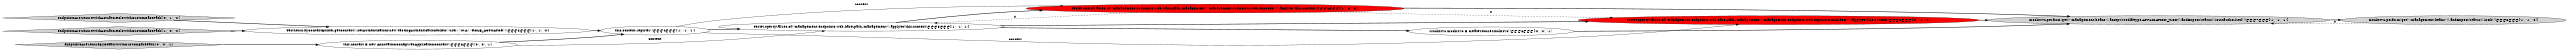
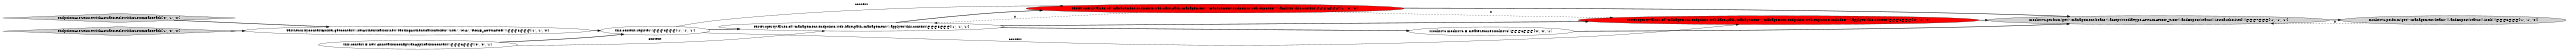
node "endpointsAreSecureByDefaultWithCustomBasePath['0', '0', '1']": removed
